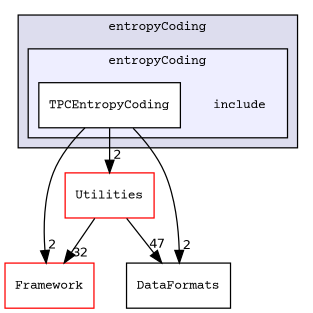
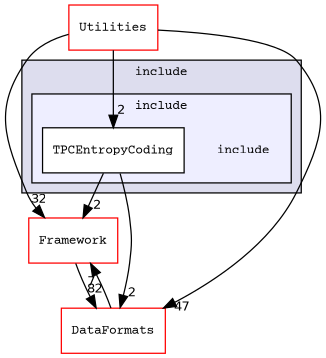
cluster "entropyCoding": label "entropyCoding" -> "include"
edge "TPCEntropyCoding" -> "Utilities": reversed
edge "Framework" -> "DataFormats": added
node "DataFormats": color black -> red
edge "DataFormats" -> "Framework": added
